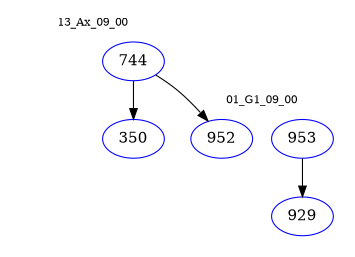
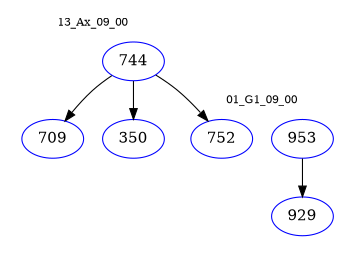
node "709": added
node "952": label "952" -> "752"
